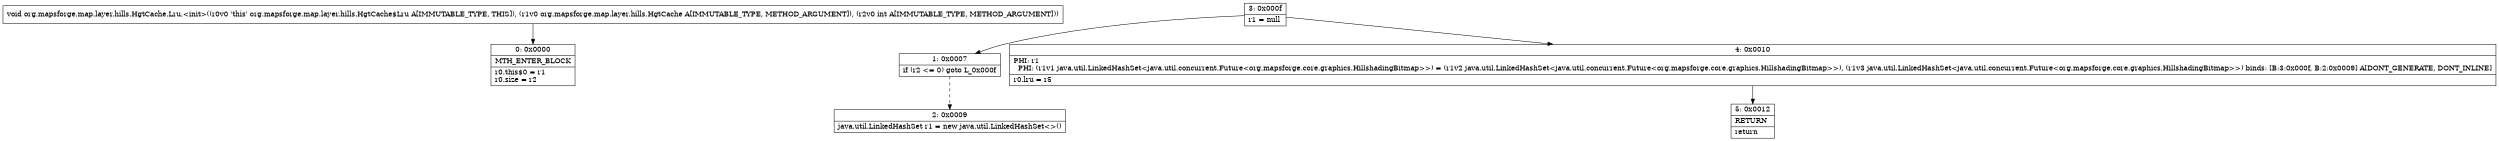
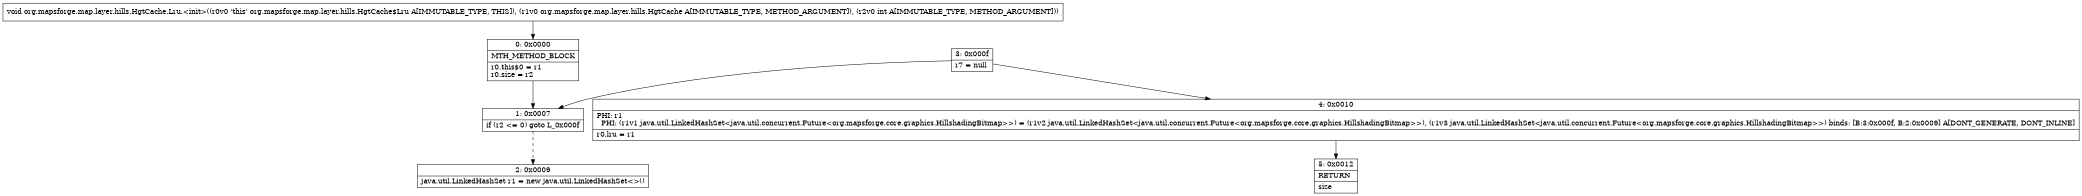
node "3: 0x000f": text "r1 = null" -> "r7 = null"
node "0: 0x0000": text "MTH_ENTER_BLOCK" -> "MTH_METHOD_BLOCK"
node "4: 0x0010": text "r0.lru = r5" -> "r0.lru = r1"
edge "0: 0x0000" -> "1: 0x0007": added
node "5: 0x0012": text "return" -> "size"
